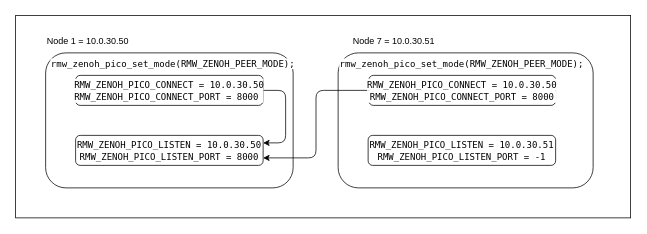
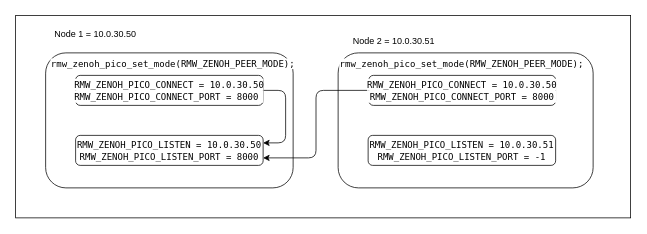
node "Node 1 = 10.0.30.50": moved (98, 42) -> (105, 34)
node "Node 7 = 10.0.30.51": label "Node 7 = 10.0.30.51" -> "Node 2 = 10.0.30.51"
